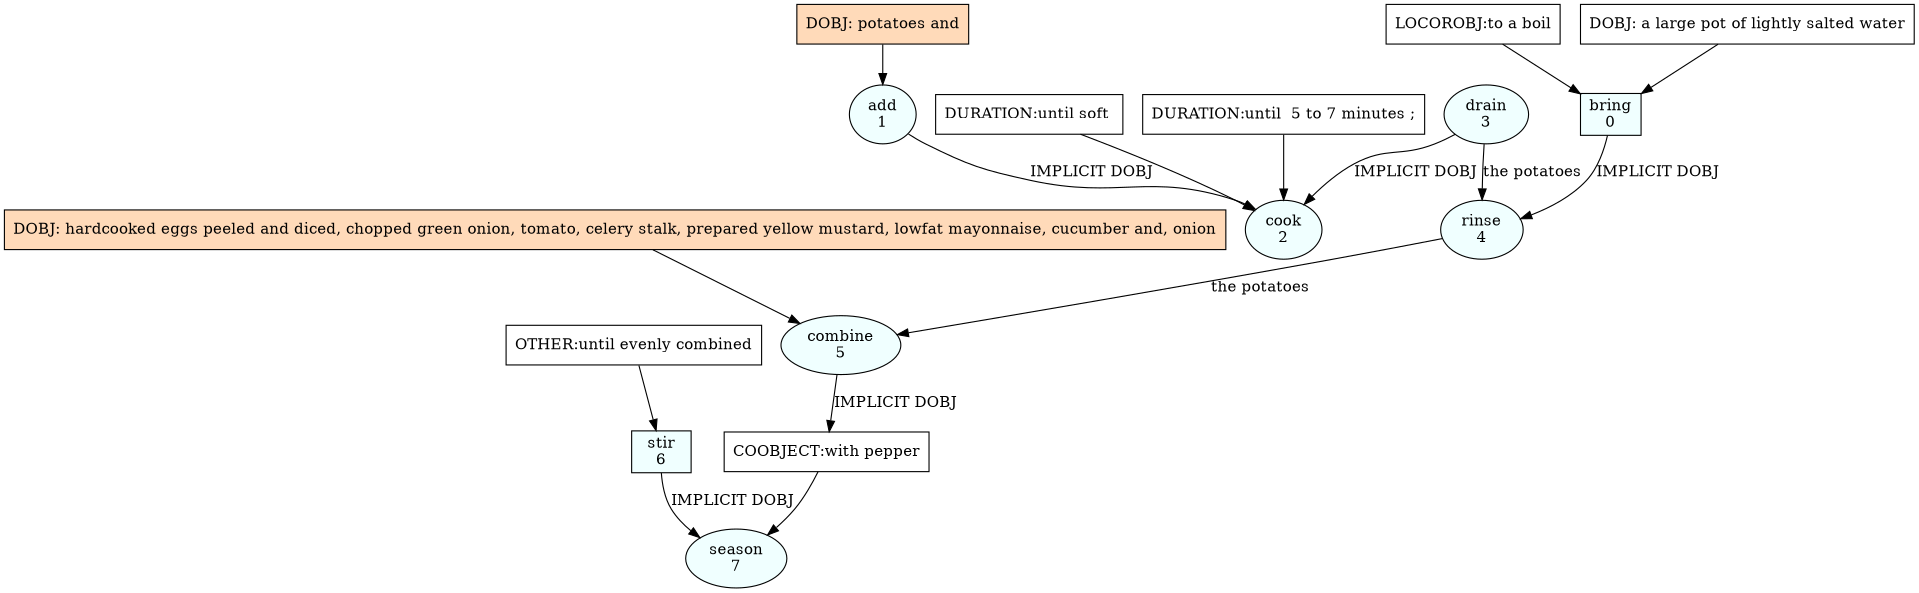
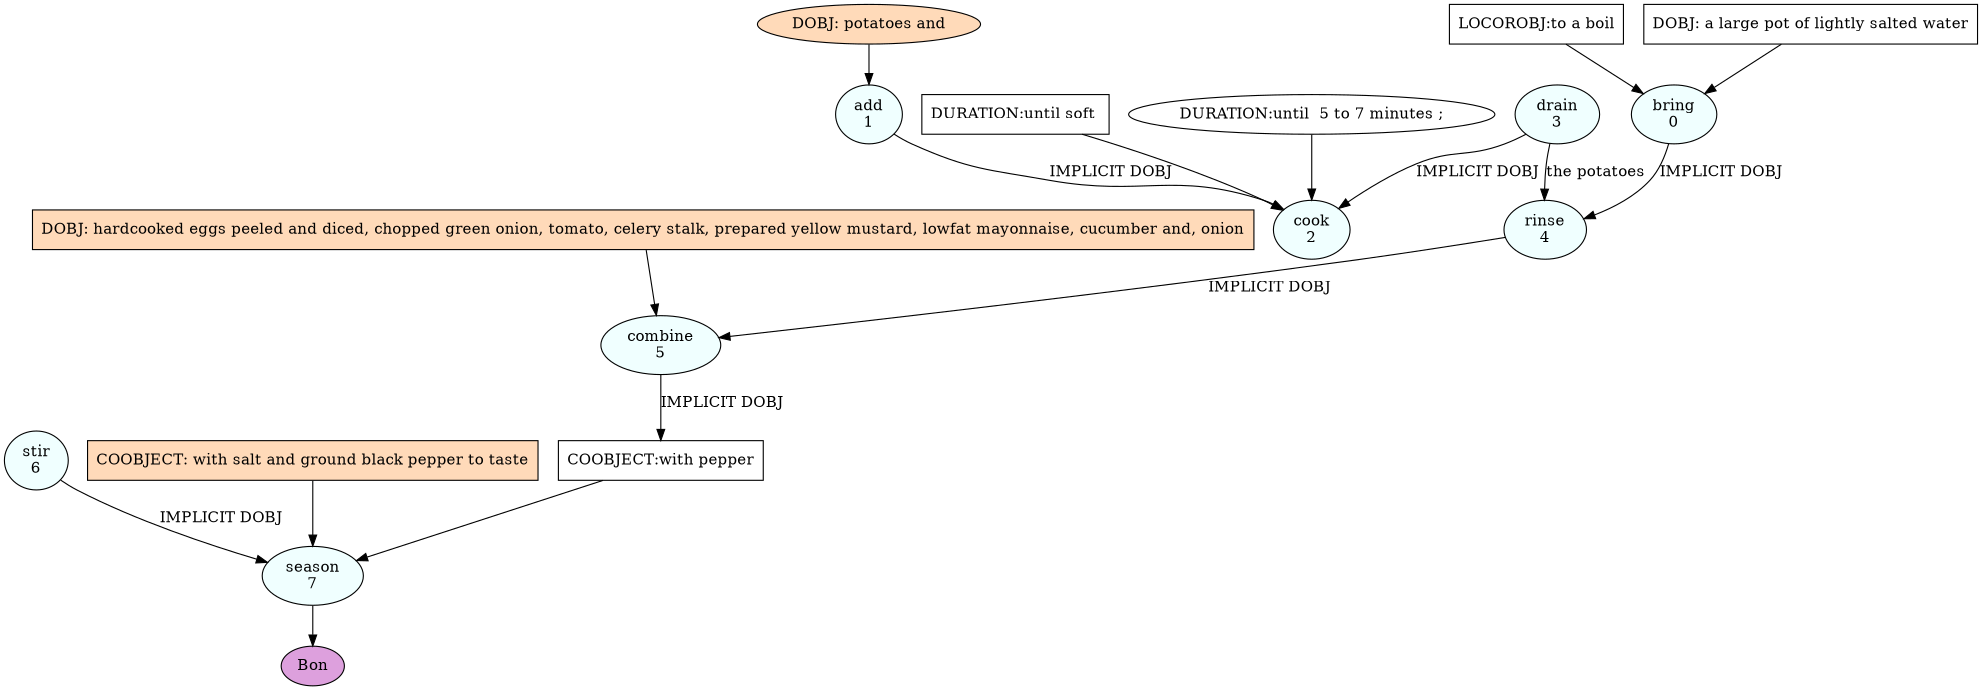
node "DOBJ: potatoes and": shape box -> ellipse
node "DURATION:until  5 to 7 minutes ;": shape box -> ellipse
node "bring 0": shape box -> ellipse
edge "rinse 4" -> "combine 5": label "the potatoes " -> "IMPLICIT DOBJ"
node "OTHER:until evenly combined": removed
node "stir 6": shape box -> ellipse
node "COOBJECT: with salt and ground black pepper to taste": added
node "Bon": added
